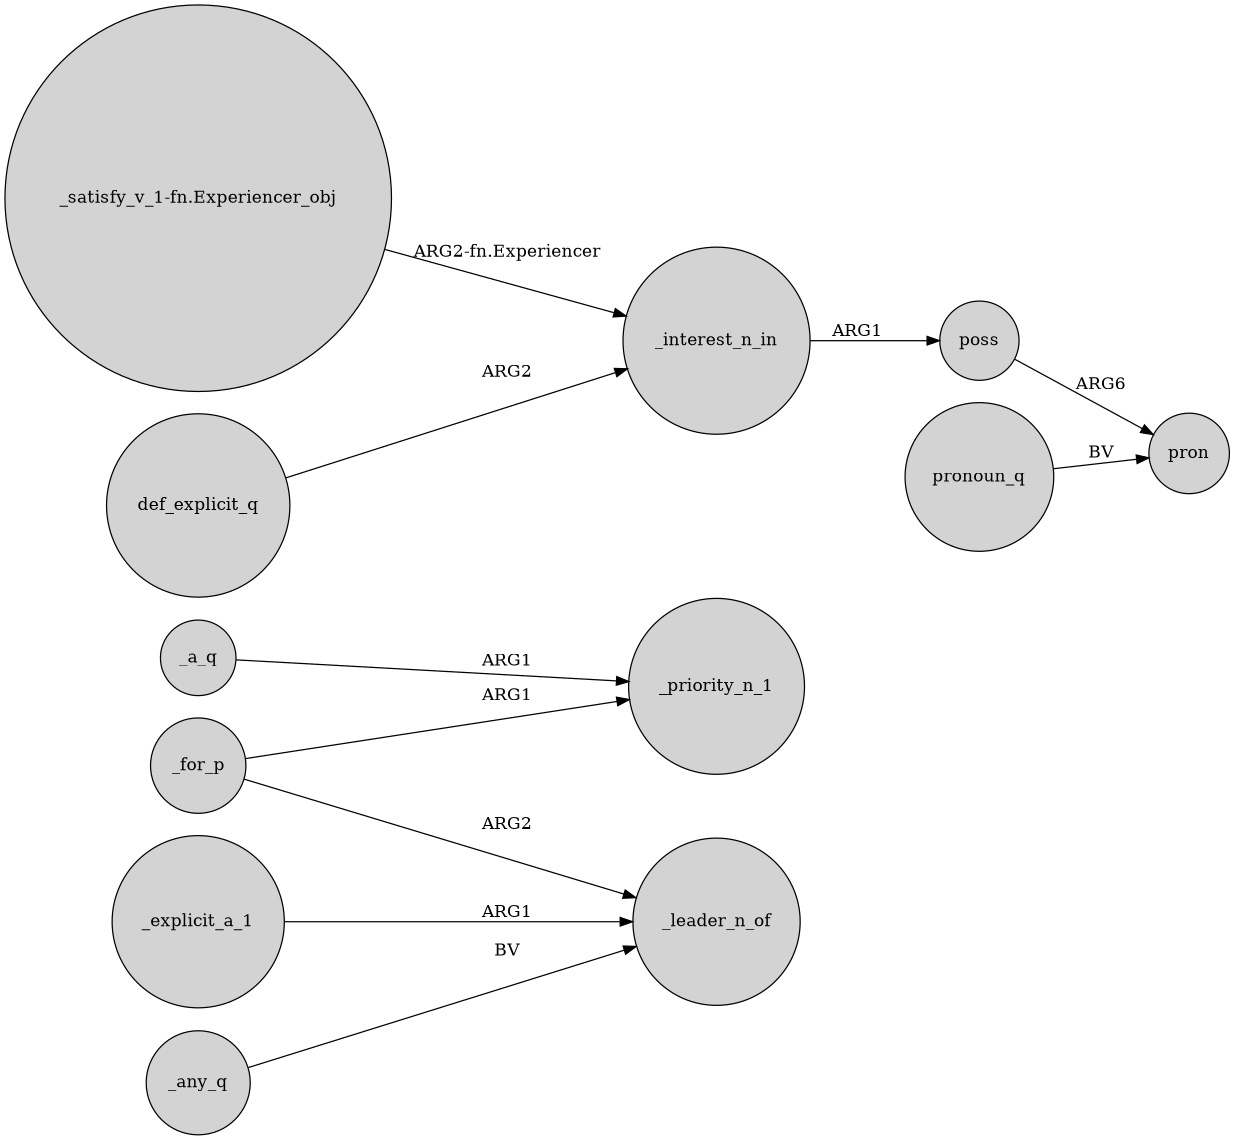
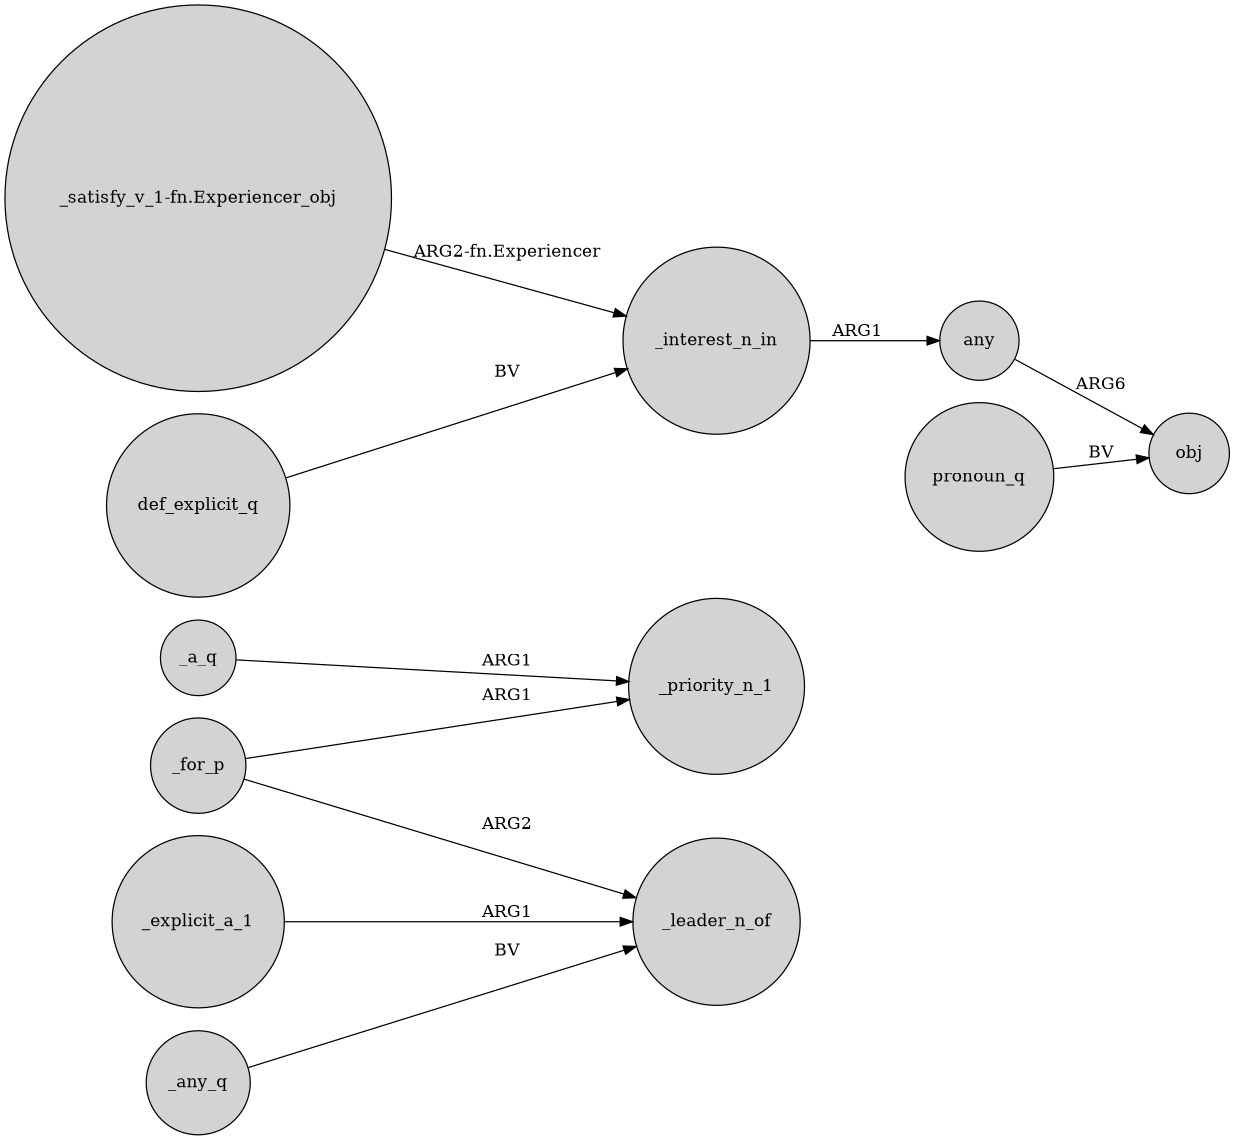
node "poss": label "poss" -> "any"
edge "def_explicit_q" -> "_interest_n_in": label "ARG2" -> "BV"
node "pron": label "pron" -> "obj"
